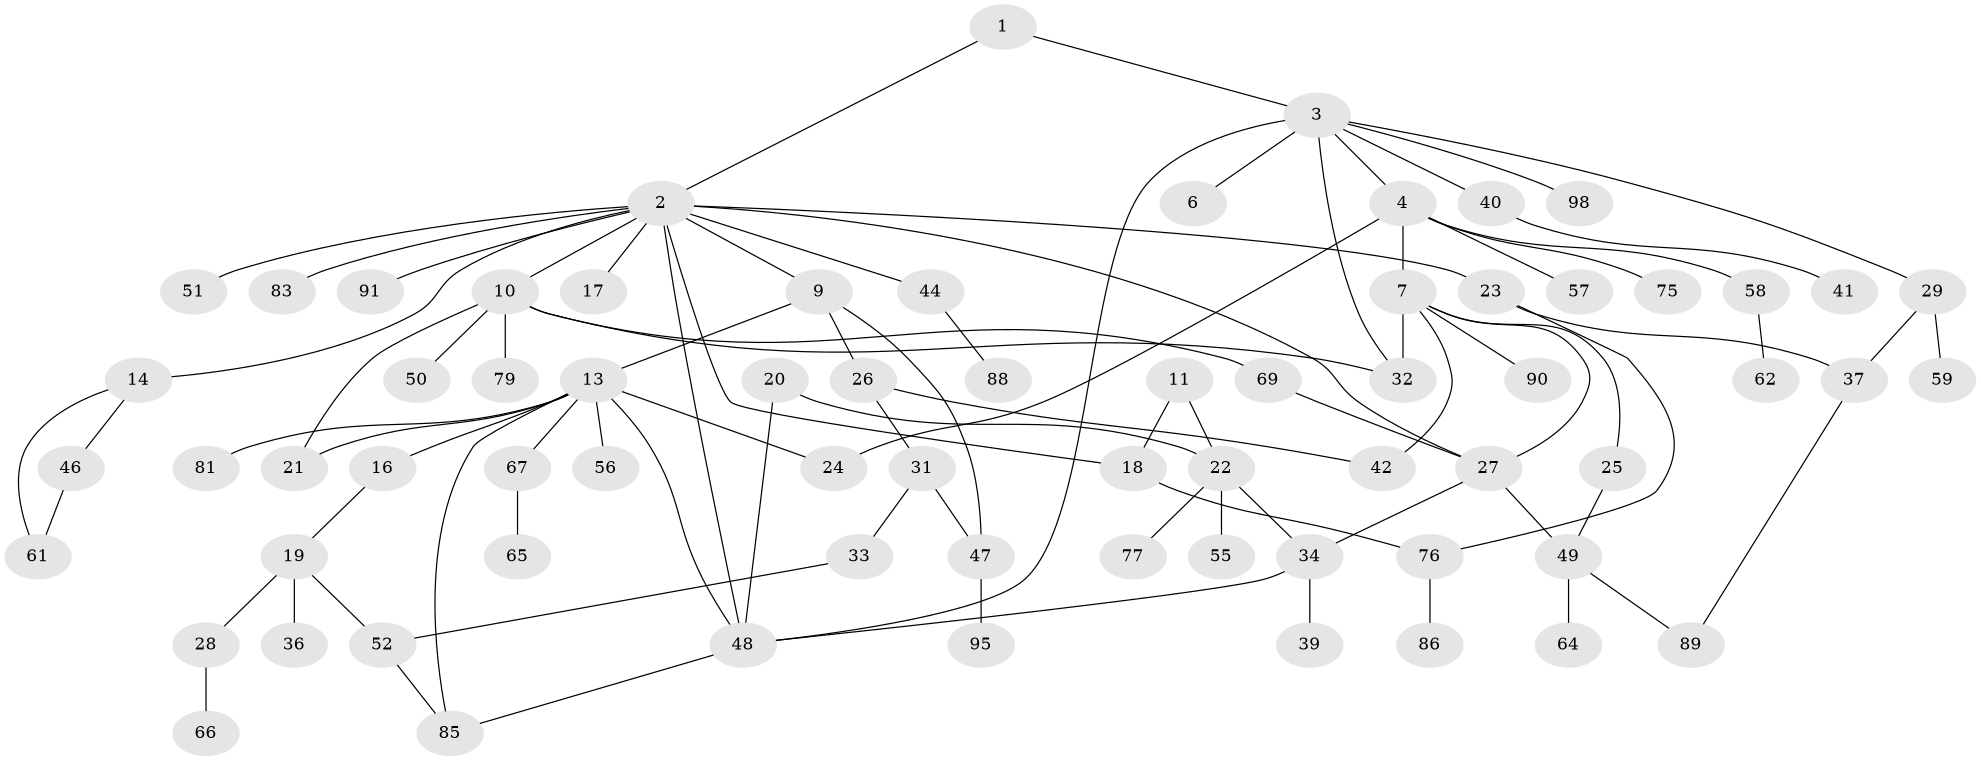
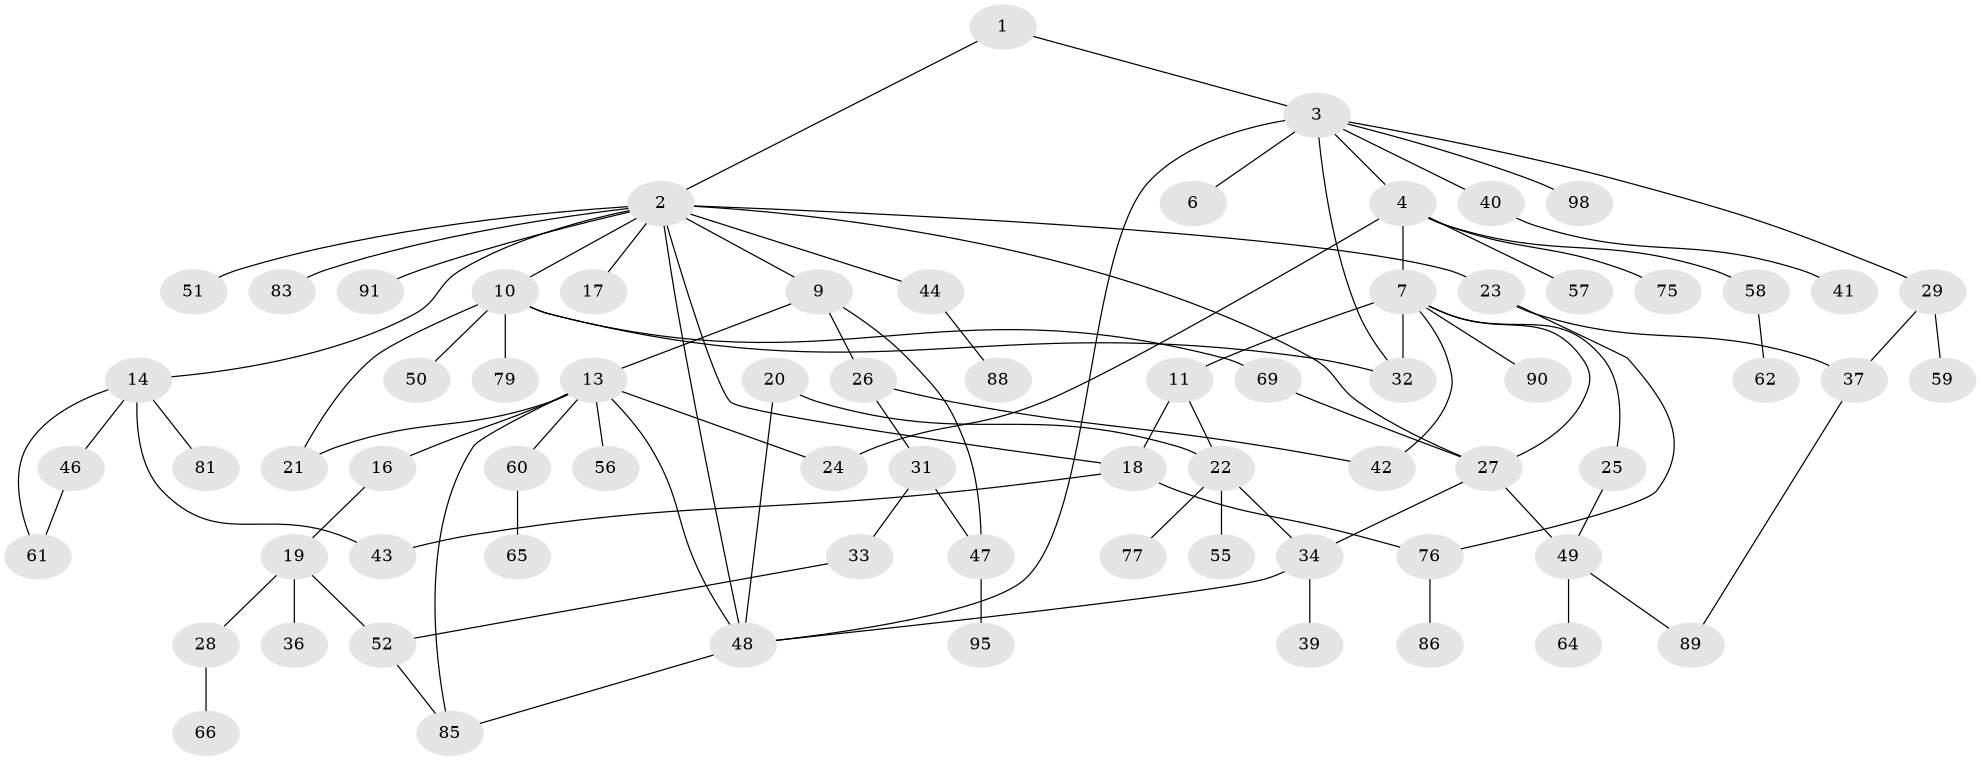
edge "7" -- "11": added
edge "13" -- "81": now "14" -- "81"
node "67": label "67" -> "60"
node "43": added
